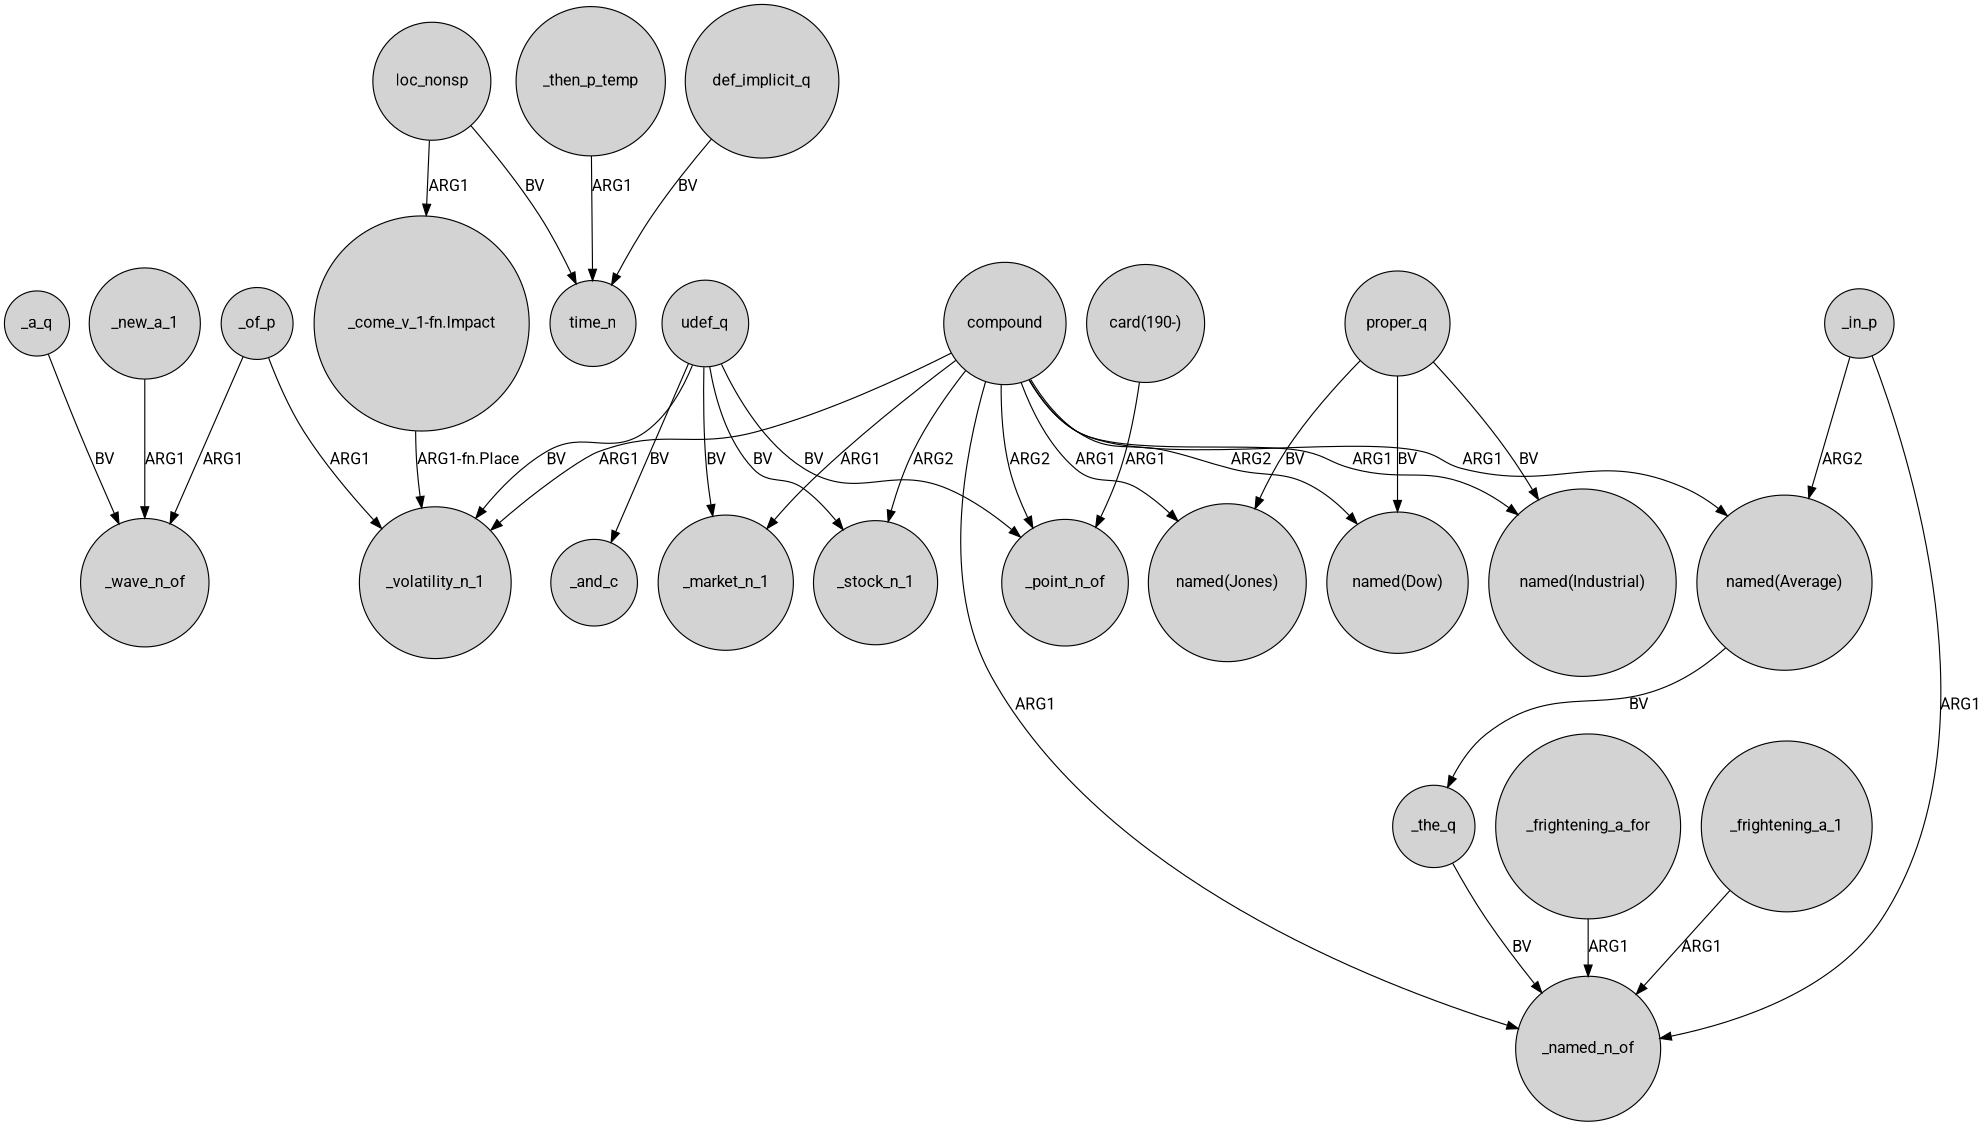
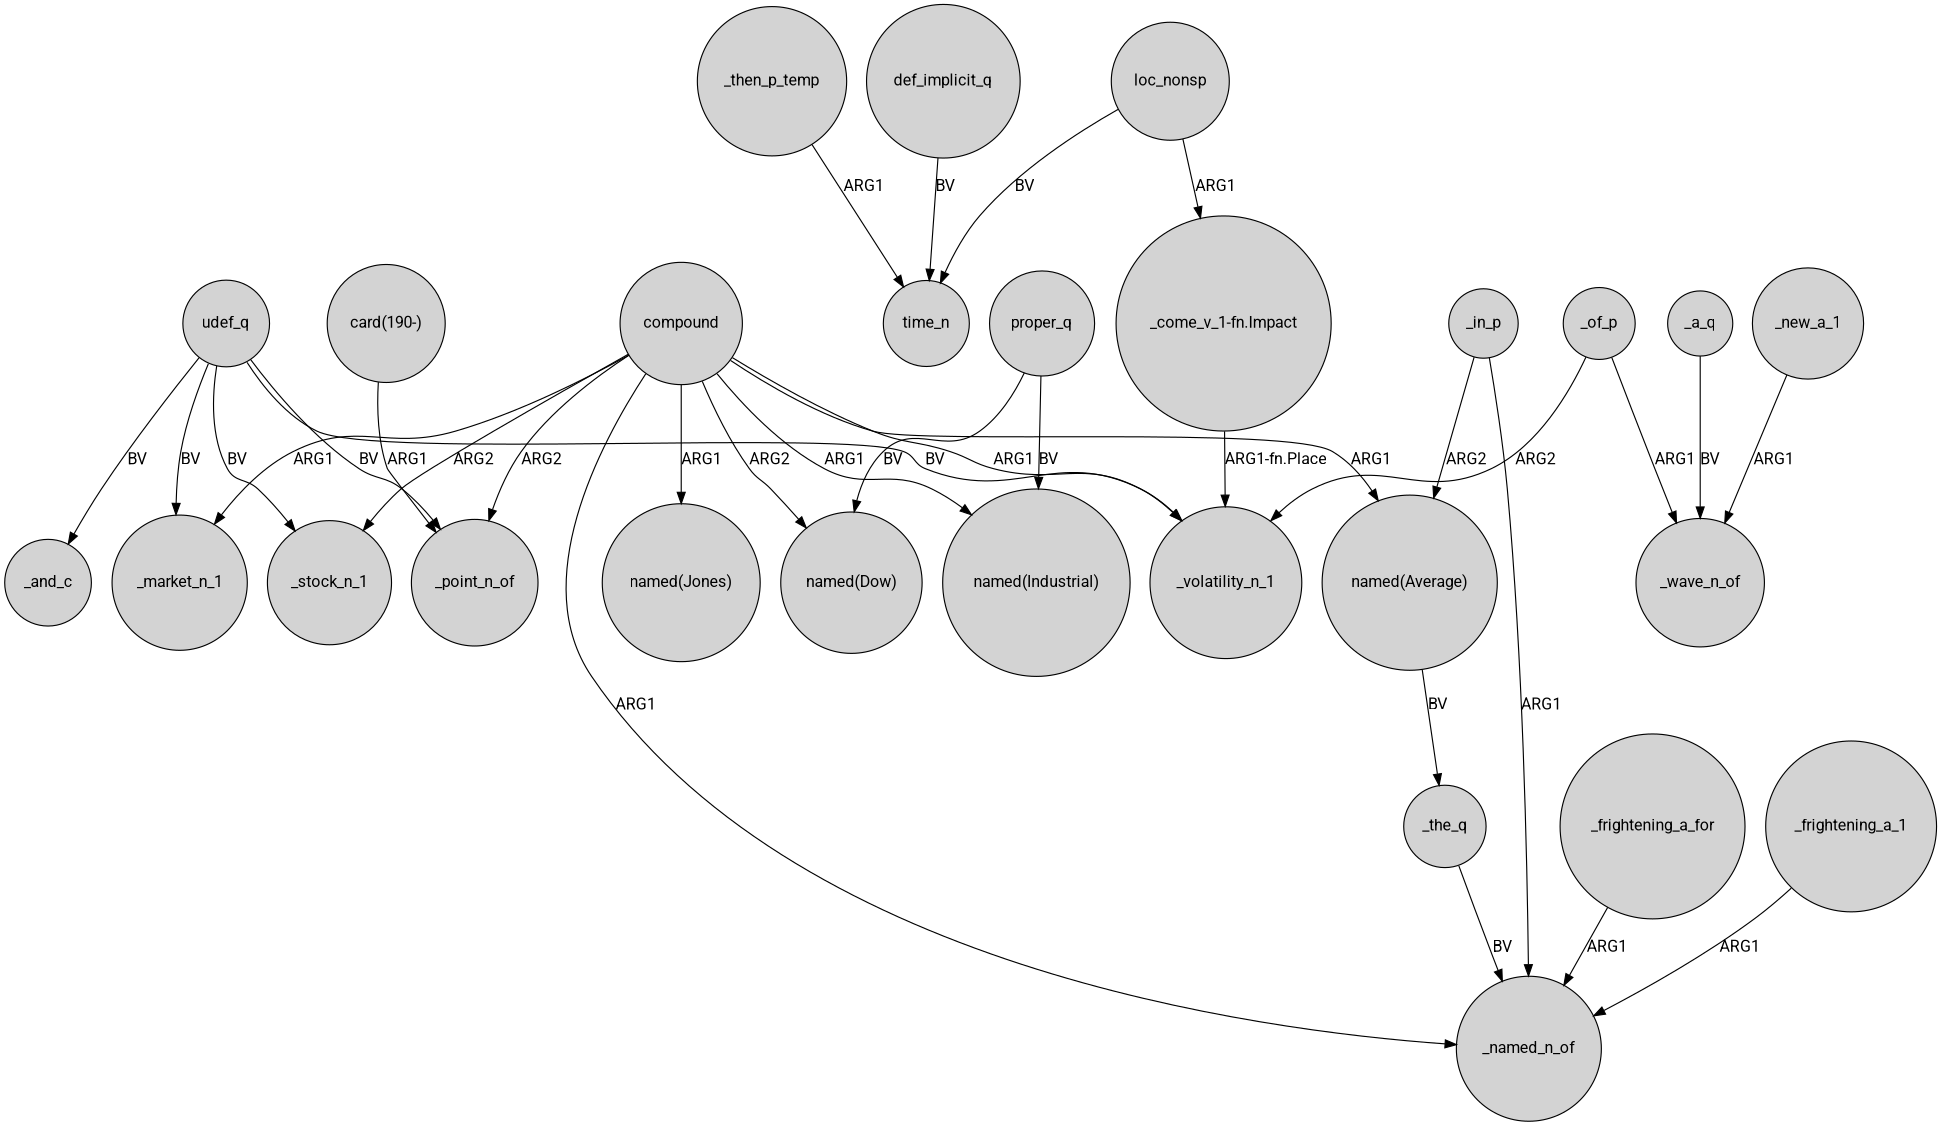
edge "proper_q" -> "named(Jones)": removed, label "BV"
edge "_of_p" -> "_volatility_n_1": label "ARG1" -> "ARG2"
